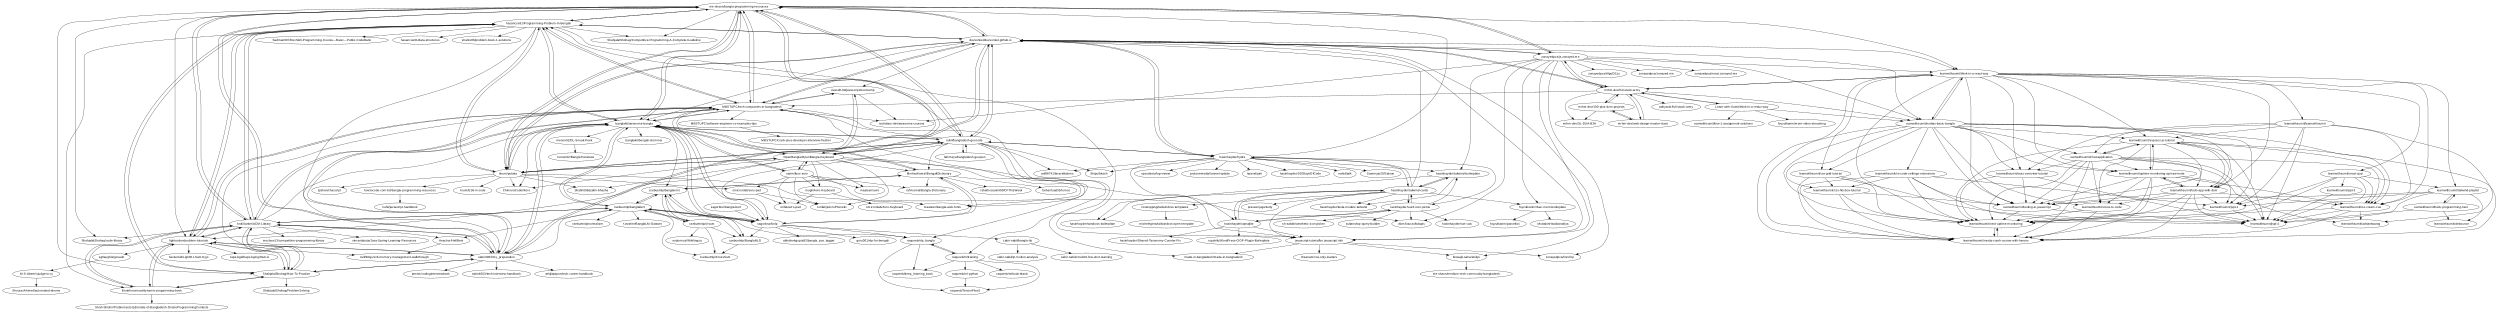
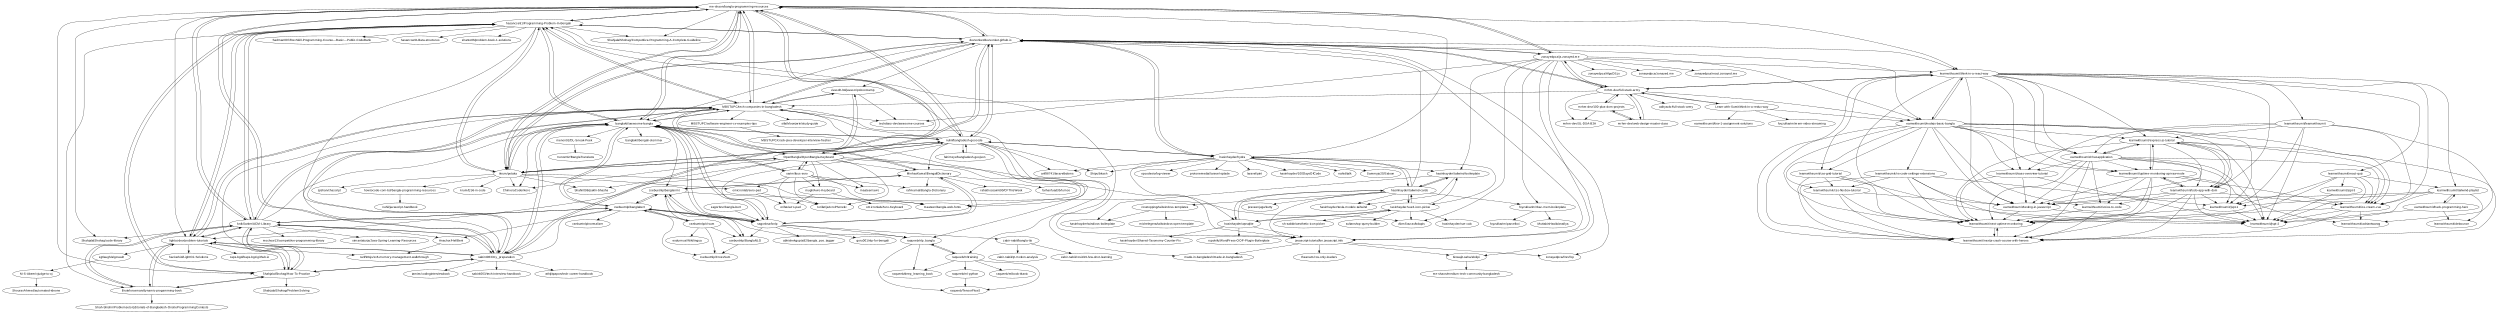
edge "learnwithsumit/think-in-a-react-way" -> "learnwithsumit/chat-application": added
node "sifatMoonjerin/study-guide": added
edge "learnwithsumit/express-js-tutorial" -> "learnwithsumit/voice-to-code": removed
edge "hasinhayder/tailwind-cards" -> "hasinhayder/windicss-boilerplate": now "rosstopping/tailwindcss-templates" -> "hasinhayder/windicss-boilerplate"
edge "csebuetnlp/banglanmt" -> "csebuetnlp/xl-sum": now "csebuetnlp/banglanmt" -> "maateen/bangla-web-fonts"
node "Kowsher/BanglaLM-Dataset": removed
node "hackerkid/LightOJ-Sammyjo": label "hackerkid/LightOJ-Sammyjo" -> "hackerkid/LightOJ-Solutions"
